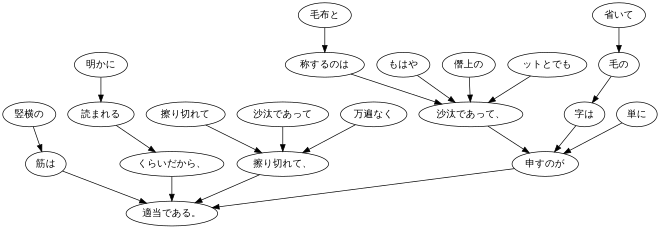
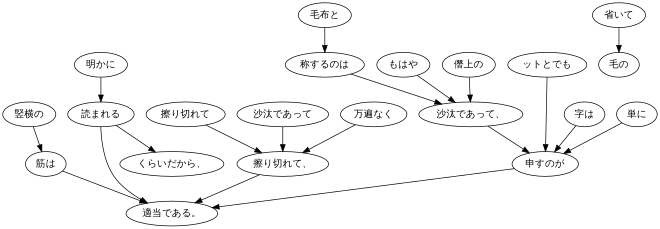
edge "ットとでも" -> "沙汰であって、": now "ットとでも" -> "申すのが"
edge "毛の" -> "字は": removed
edge "くらいだから、" -> "適当である。": now "読まれる" -> "適当である。"
